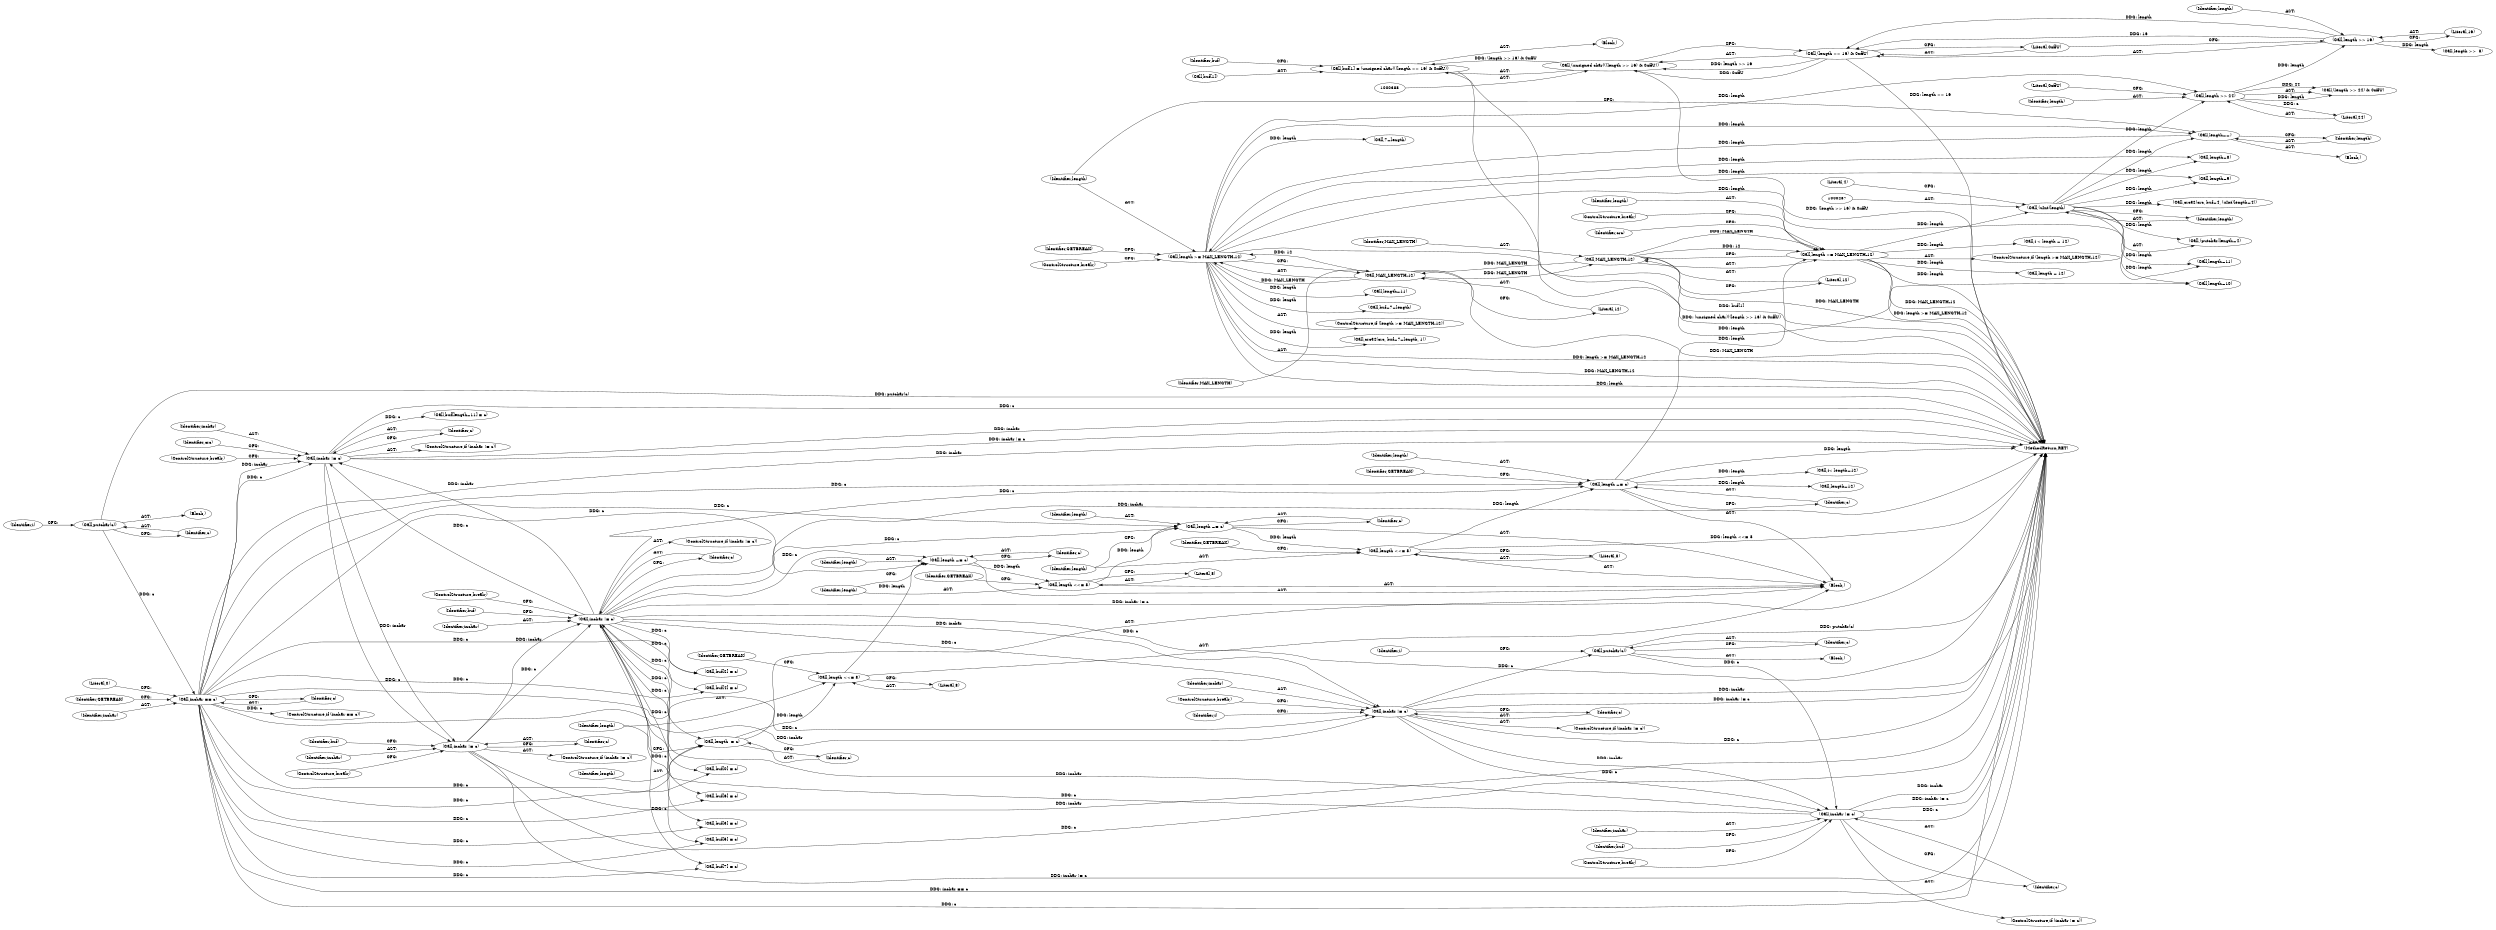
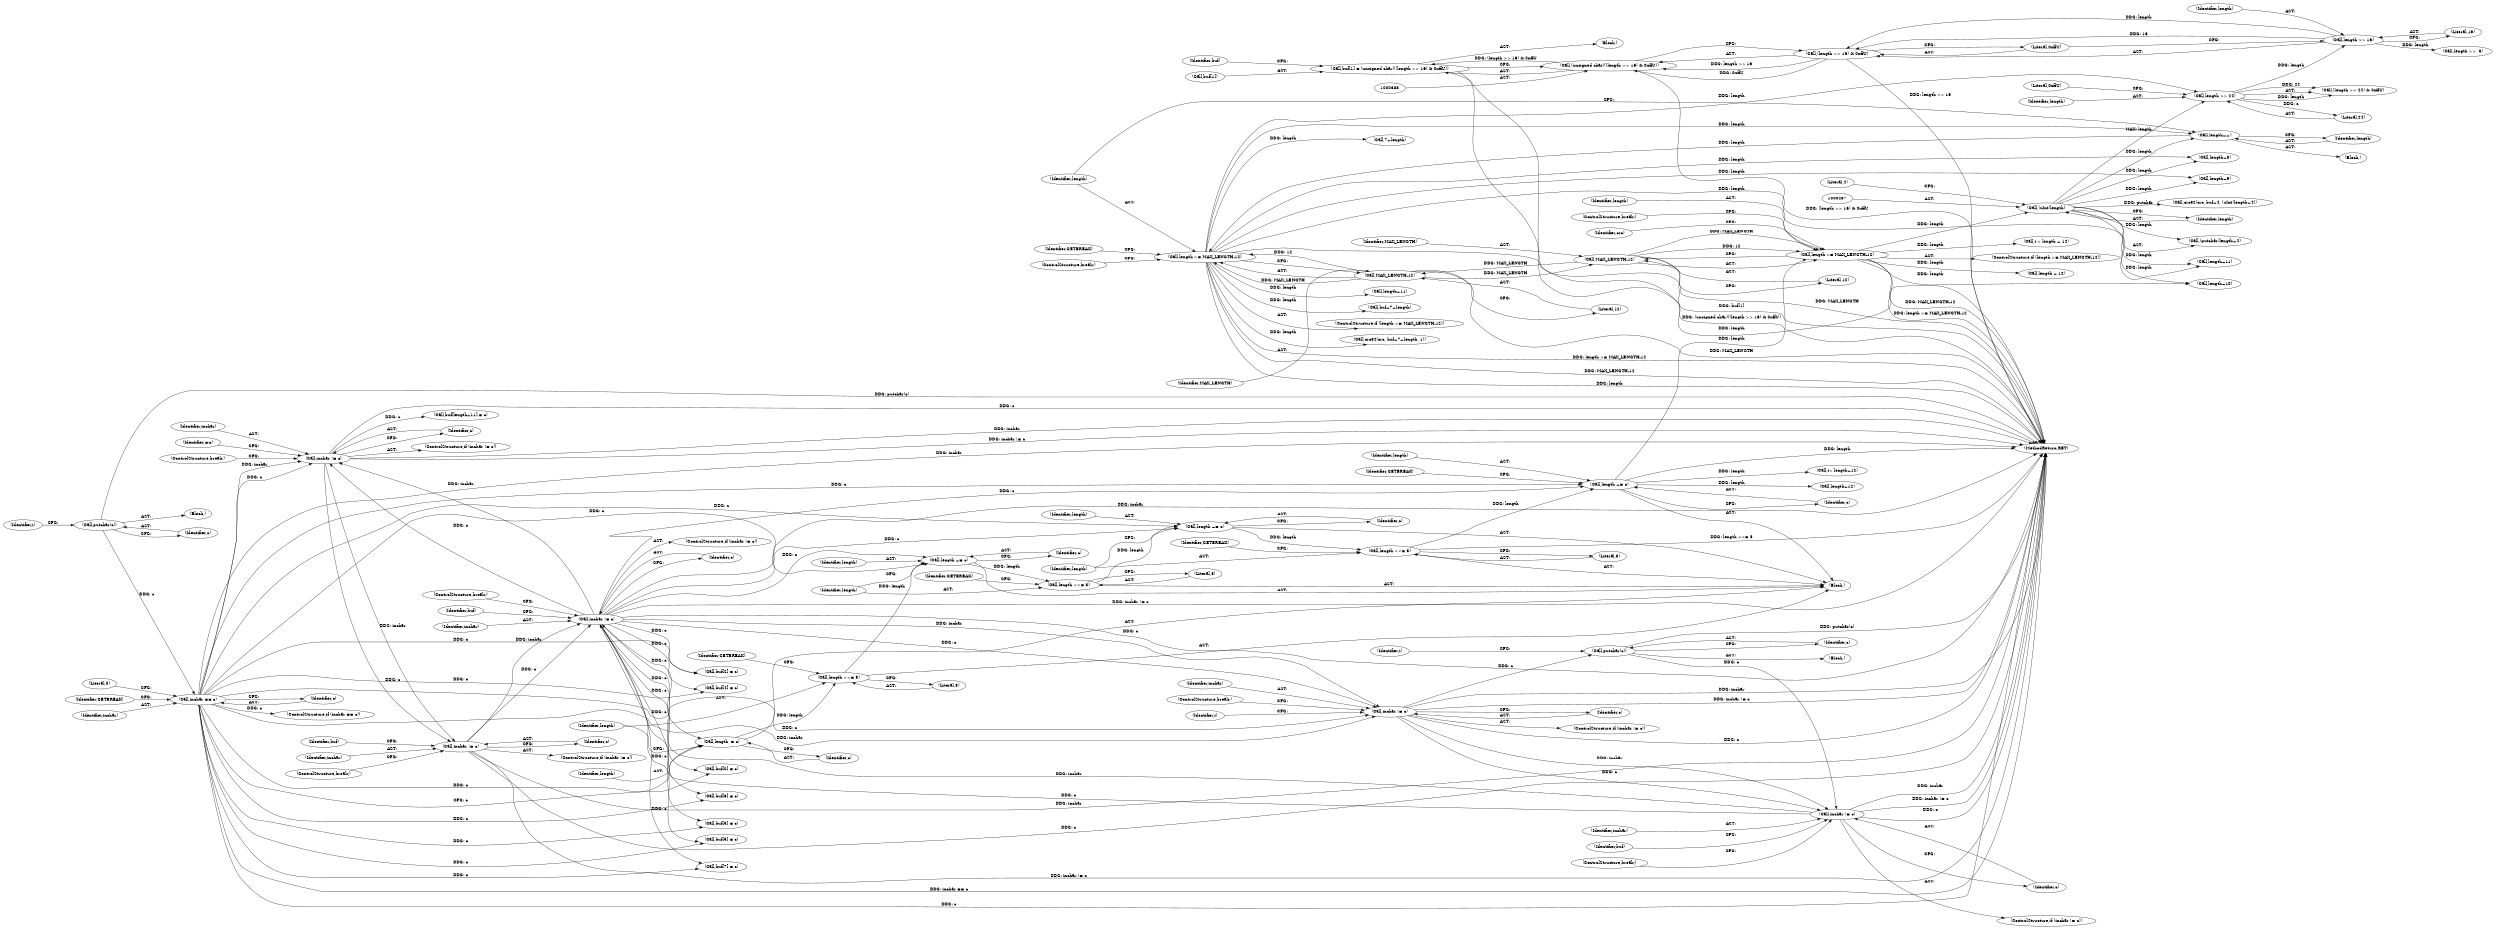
edge "(Call,buf[1] = (unsigned char)((length >> 16) & 0xffU))" -> "(Call,(unsigned char)((length >> 16) & 0xffU))": added, label "CFG:"
edge "(Call,(uInt)length)" -> "(Call,length >> 24)": label "DDG: length" -> "MAX: length"
edge "(Call,(uInt)length)" -> "(Call,crc32(crc, buf+4, (uInt)length+4))": label "DDG: length" -> "DDG: putchar"
edge "(Call,inchar == c)" -> "(Call,buf[0] = c)": label "DDG: c" -> "CFG: c"
